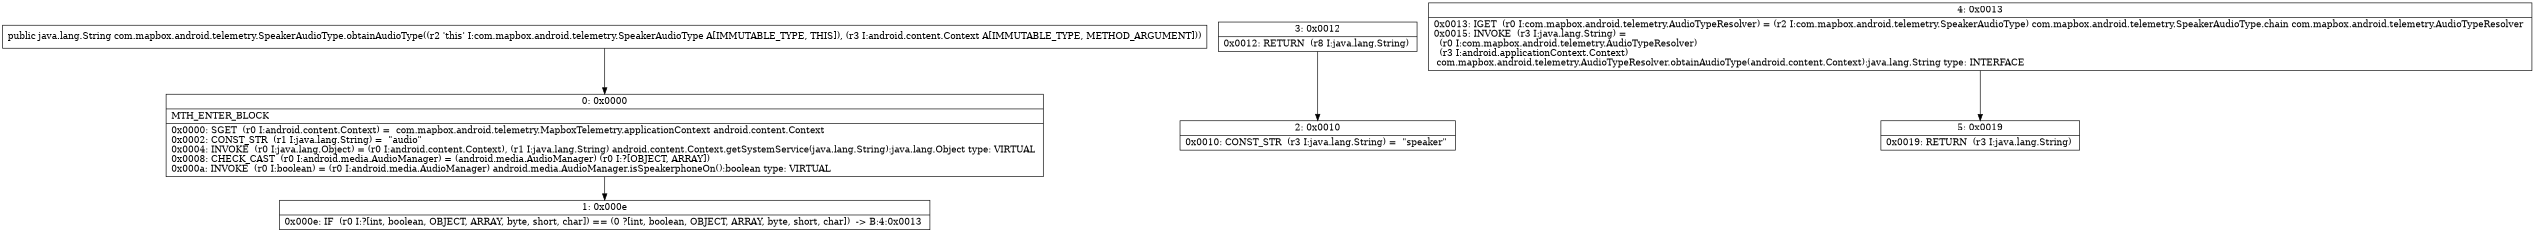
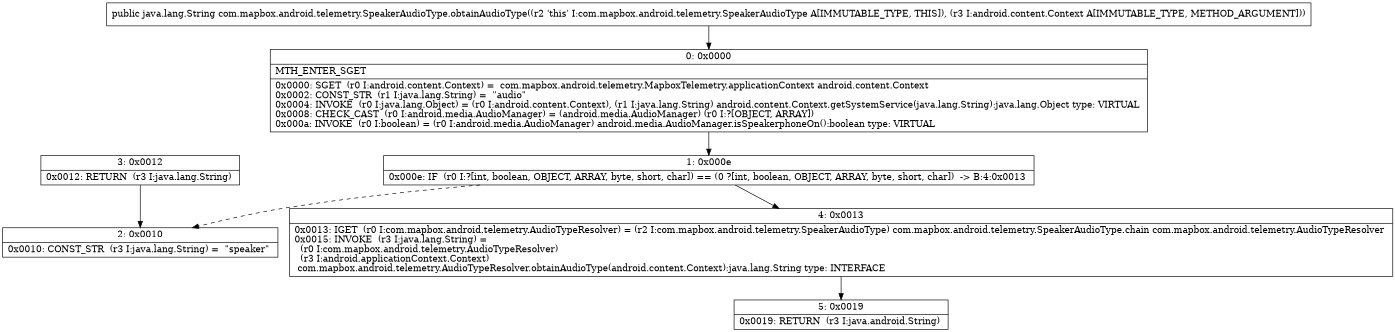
node "3: 0x0012": text "0x0012: RETURN  (r8 I:java.lang.String)" -> "0x0012: RETURN  (r3 I:java.lang.String)"
node "0: 0x0000": text "MTH_ENTER_BLOCK" -> "MTH_ENTER_SGET"
node "5: 0x0019": text "0x0019: RETURN  (r3 I:java.lang.String)" -> "0x0019: RETURN  (r3 I:java.android.String)"
edge "1: 0x000e" -> "4: 0x0013": added
edge "1: 0x000e" -> "2: 0x0010": added
